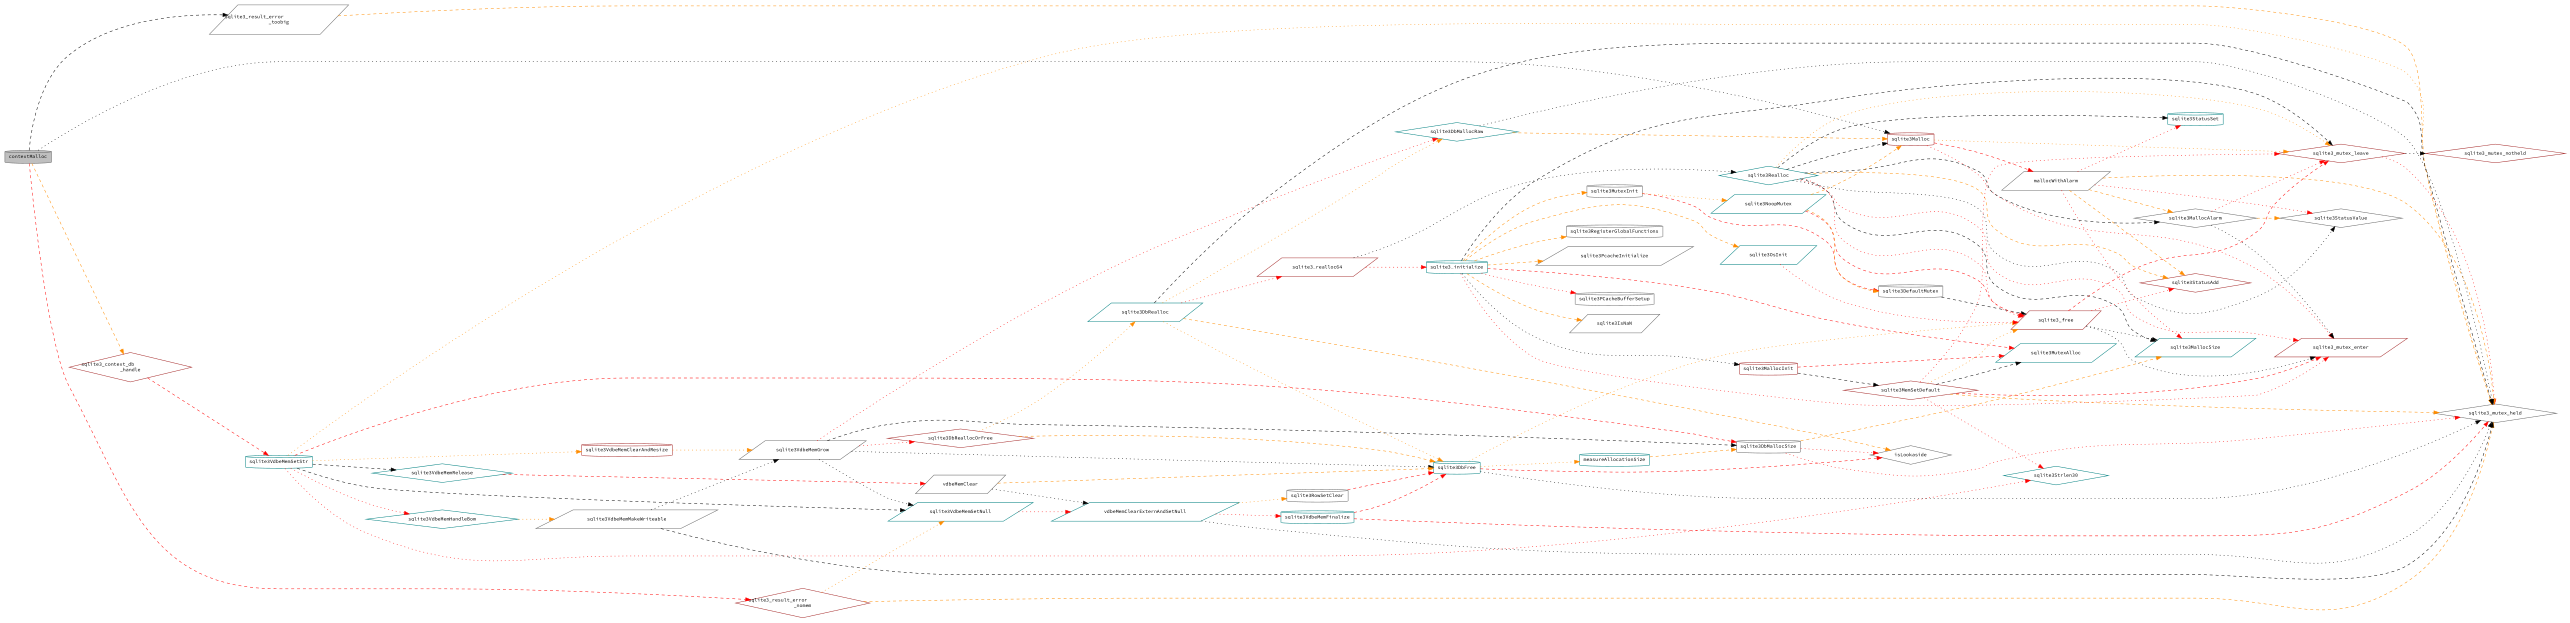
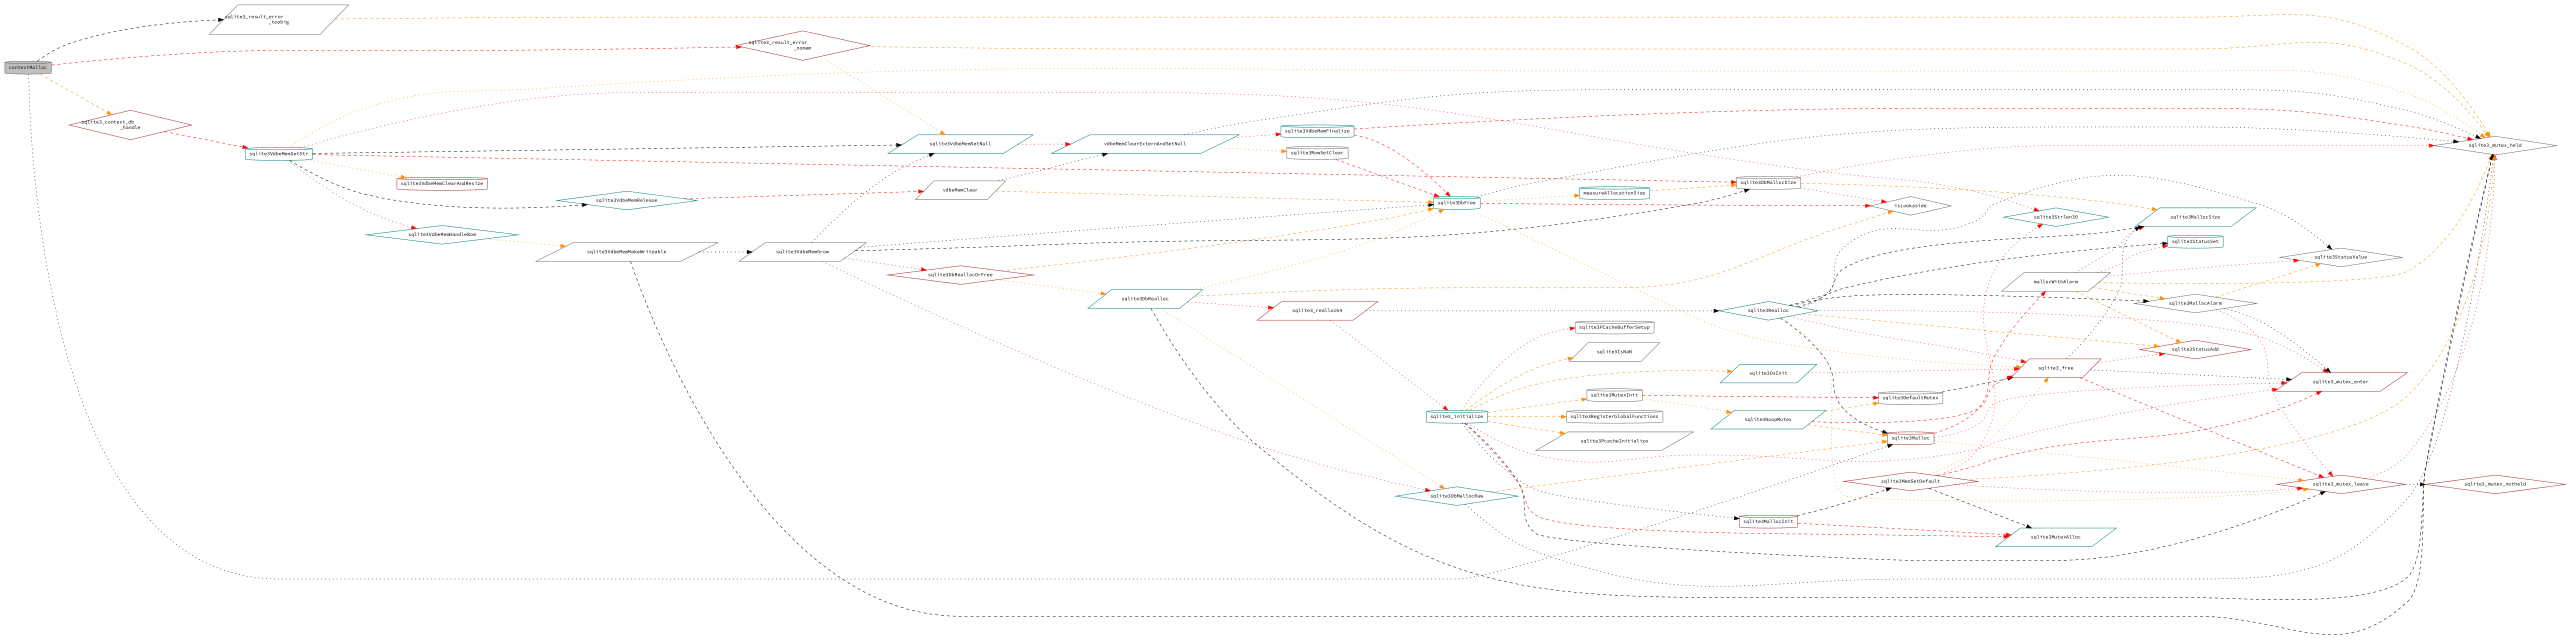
edge "sqlite3VdbeMemClearAndResize" -> "sqlite3VdbeMemGrow": removed
